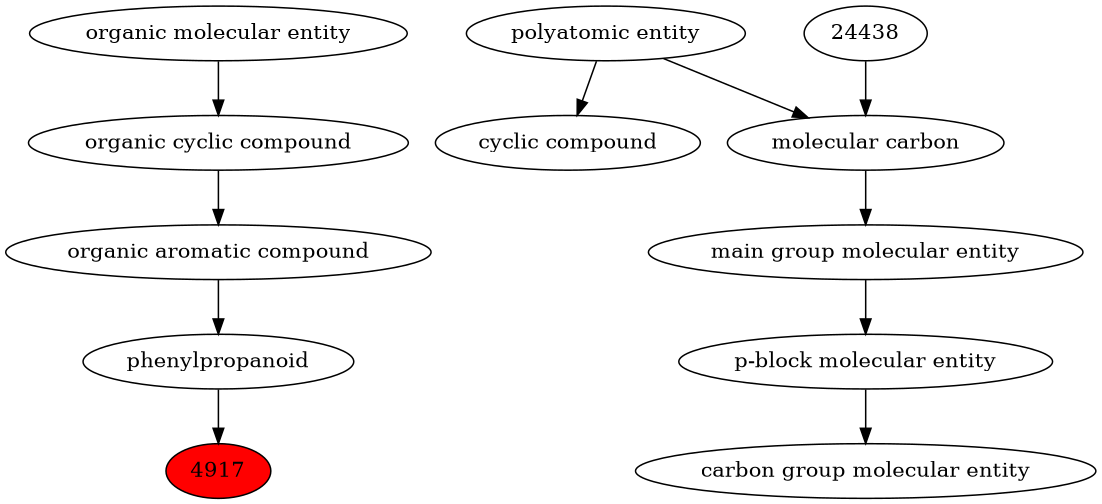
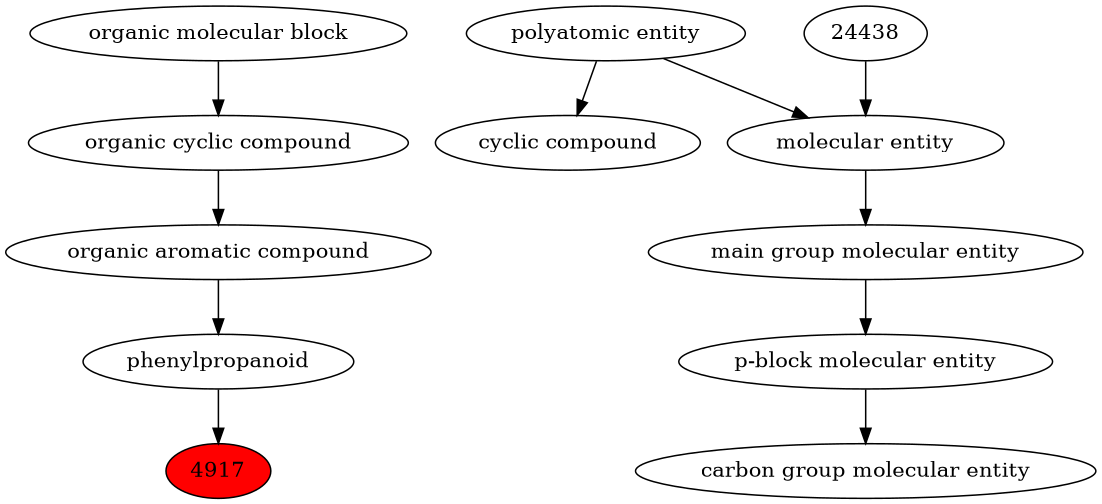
node "organic molecular entity": label "organic molecular entity" -> "organic molecular block"
node "molecular carbon": label "molecular carbon" -> "molecular entity"
